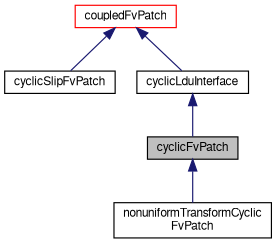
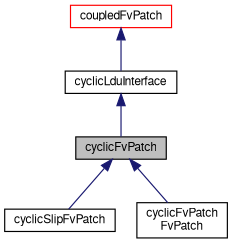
edge "cyclicSlipFvPatch" -> "coupledFvPatch": now "cyclicSlipFvPatch" -> "cyclicFvPatch"
node "nonuniformTransformCyclic FvPatch": label "nonuniformTransformCyclic FvPatch" -> "cyclicFvPatch FvPatch"
